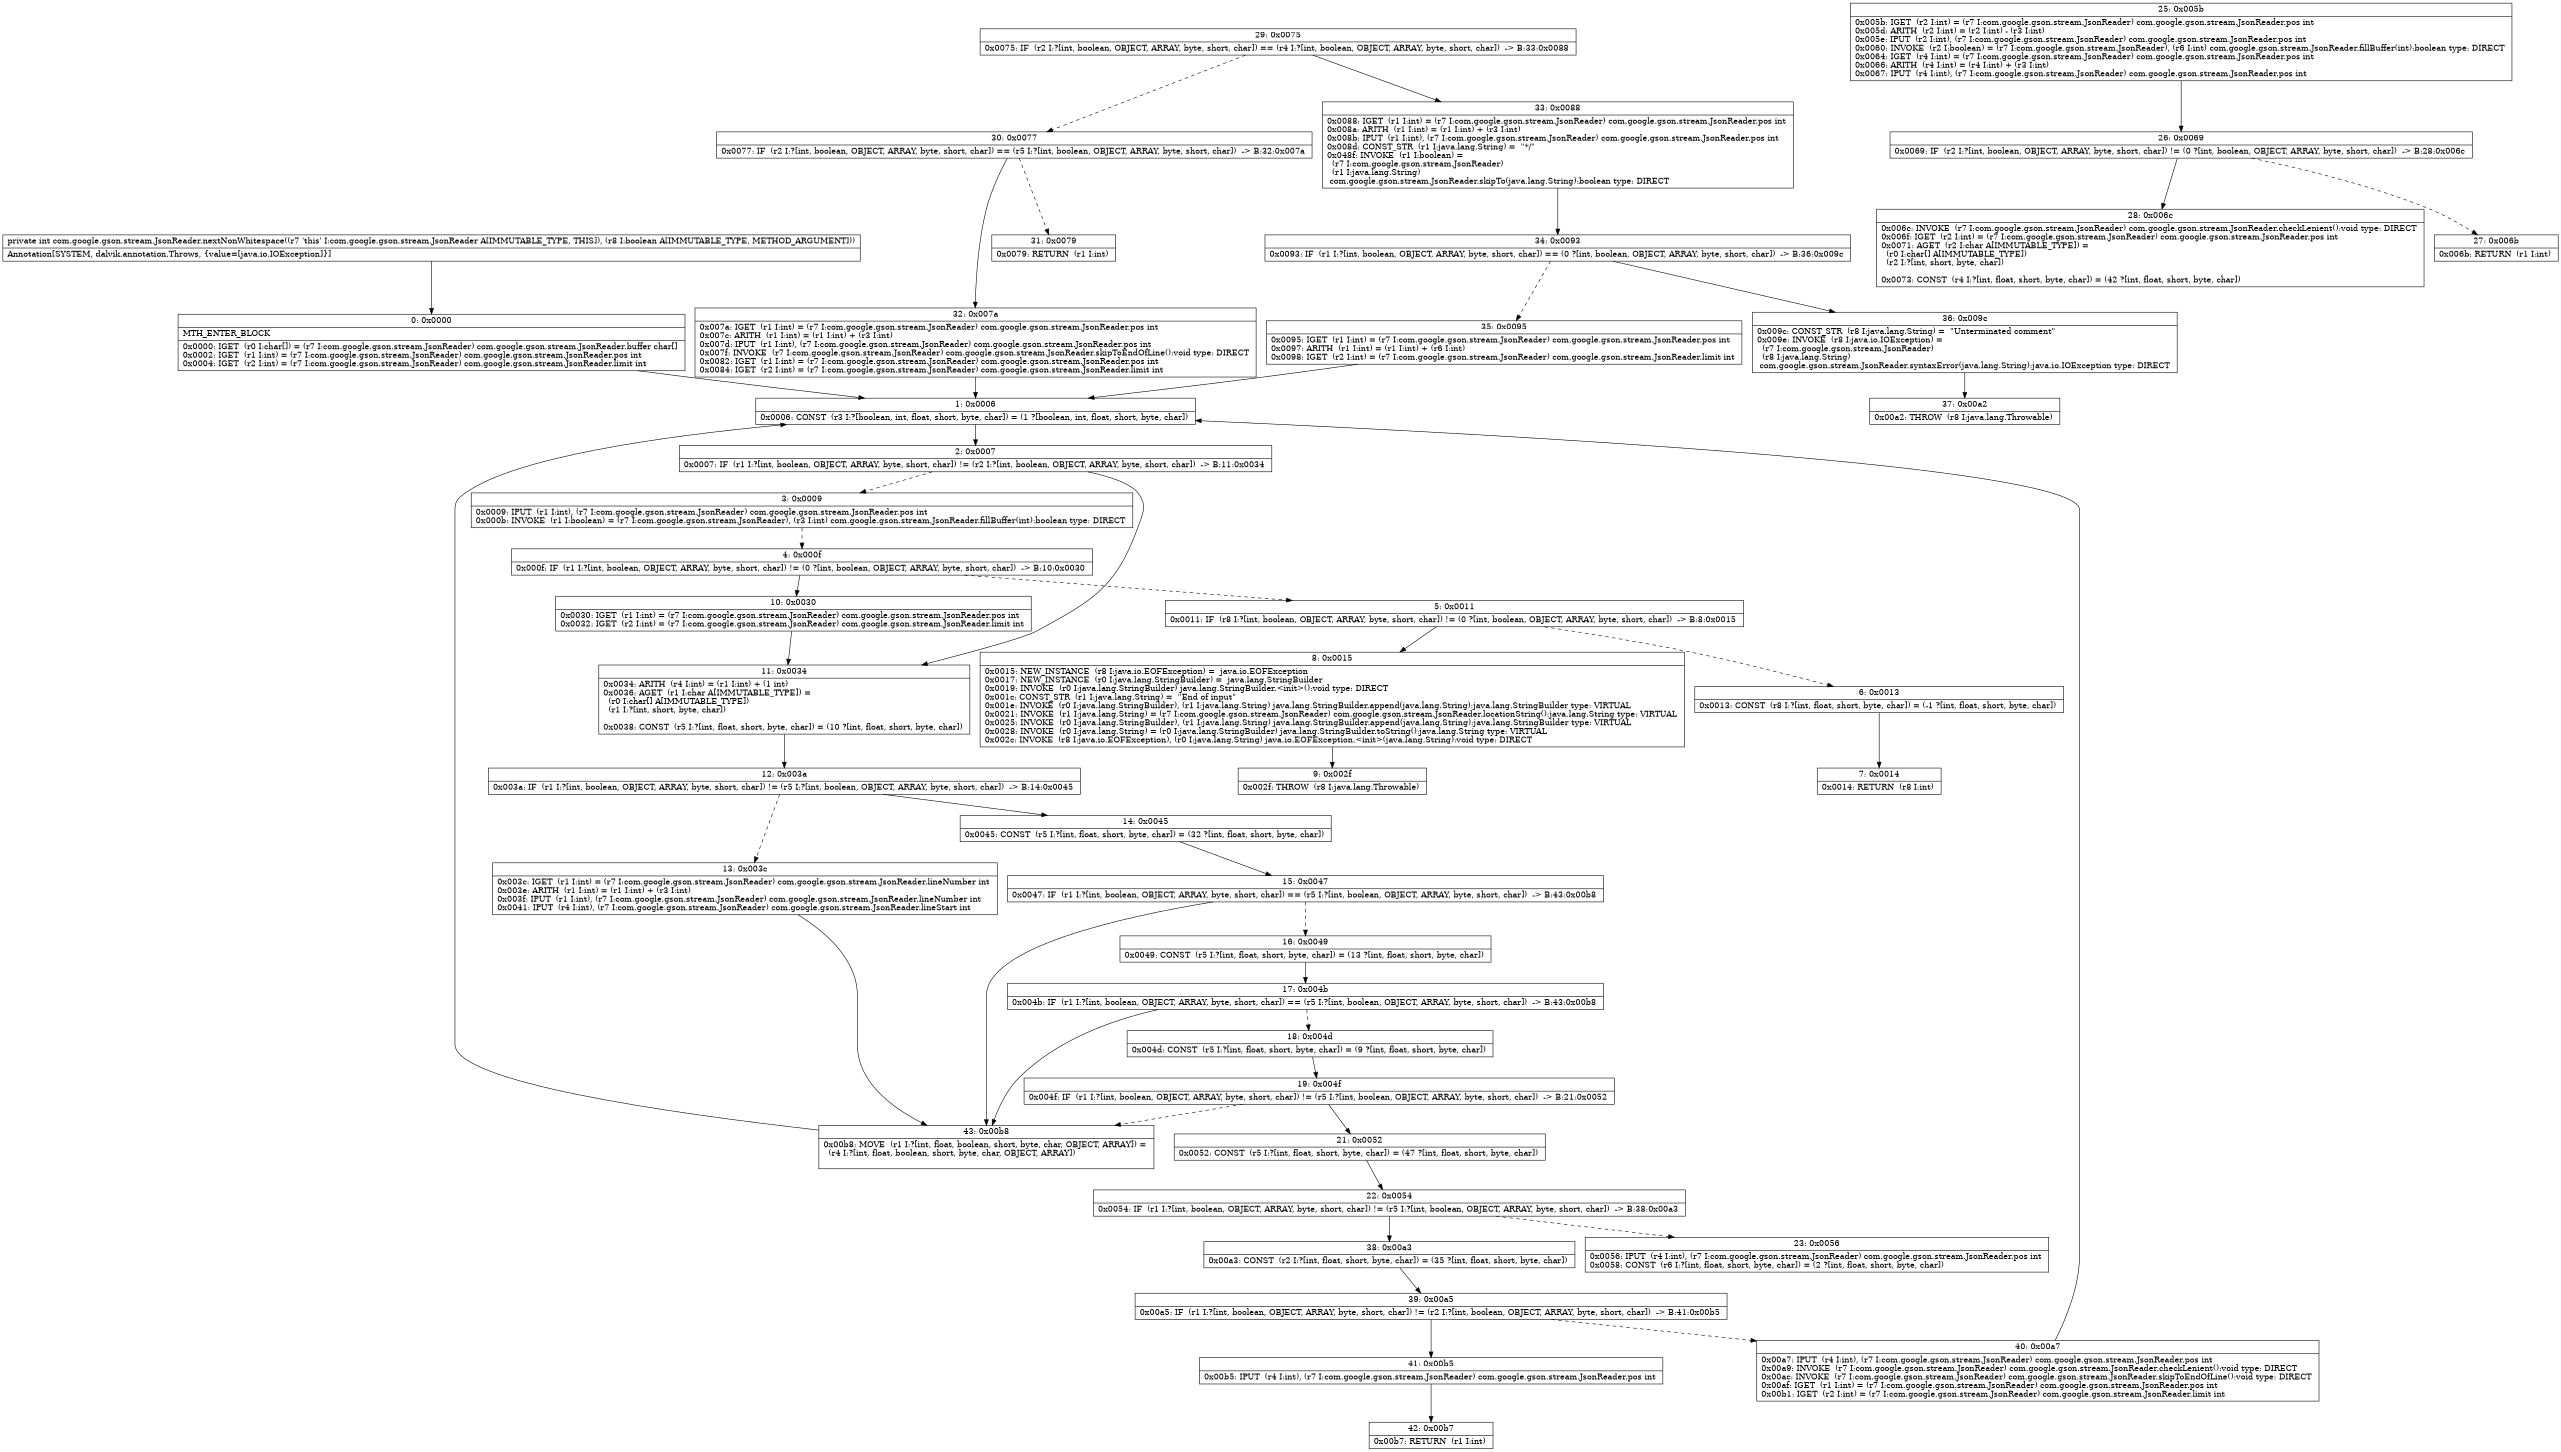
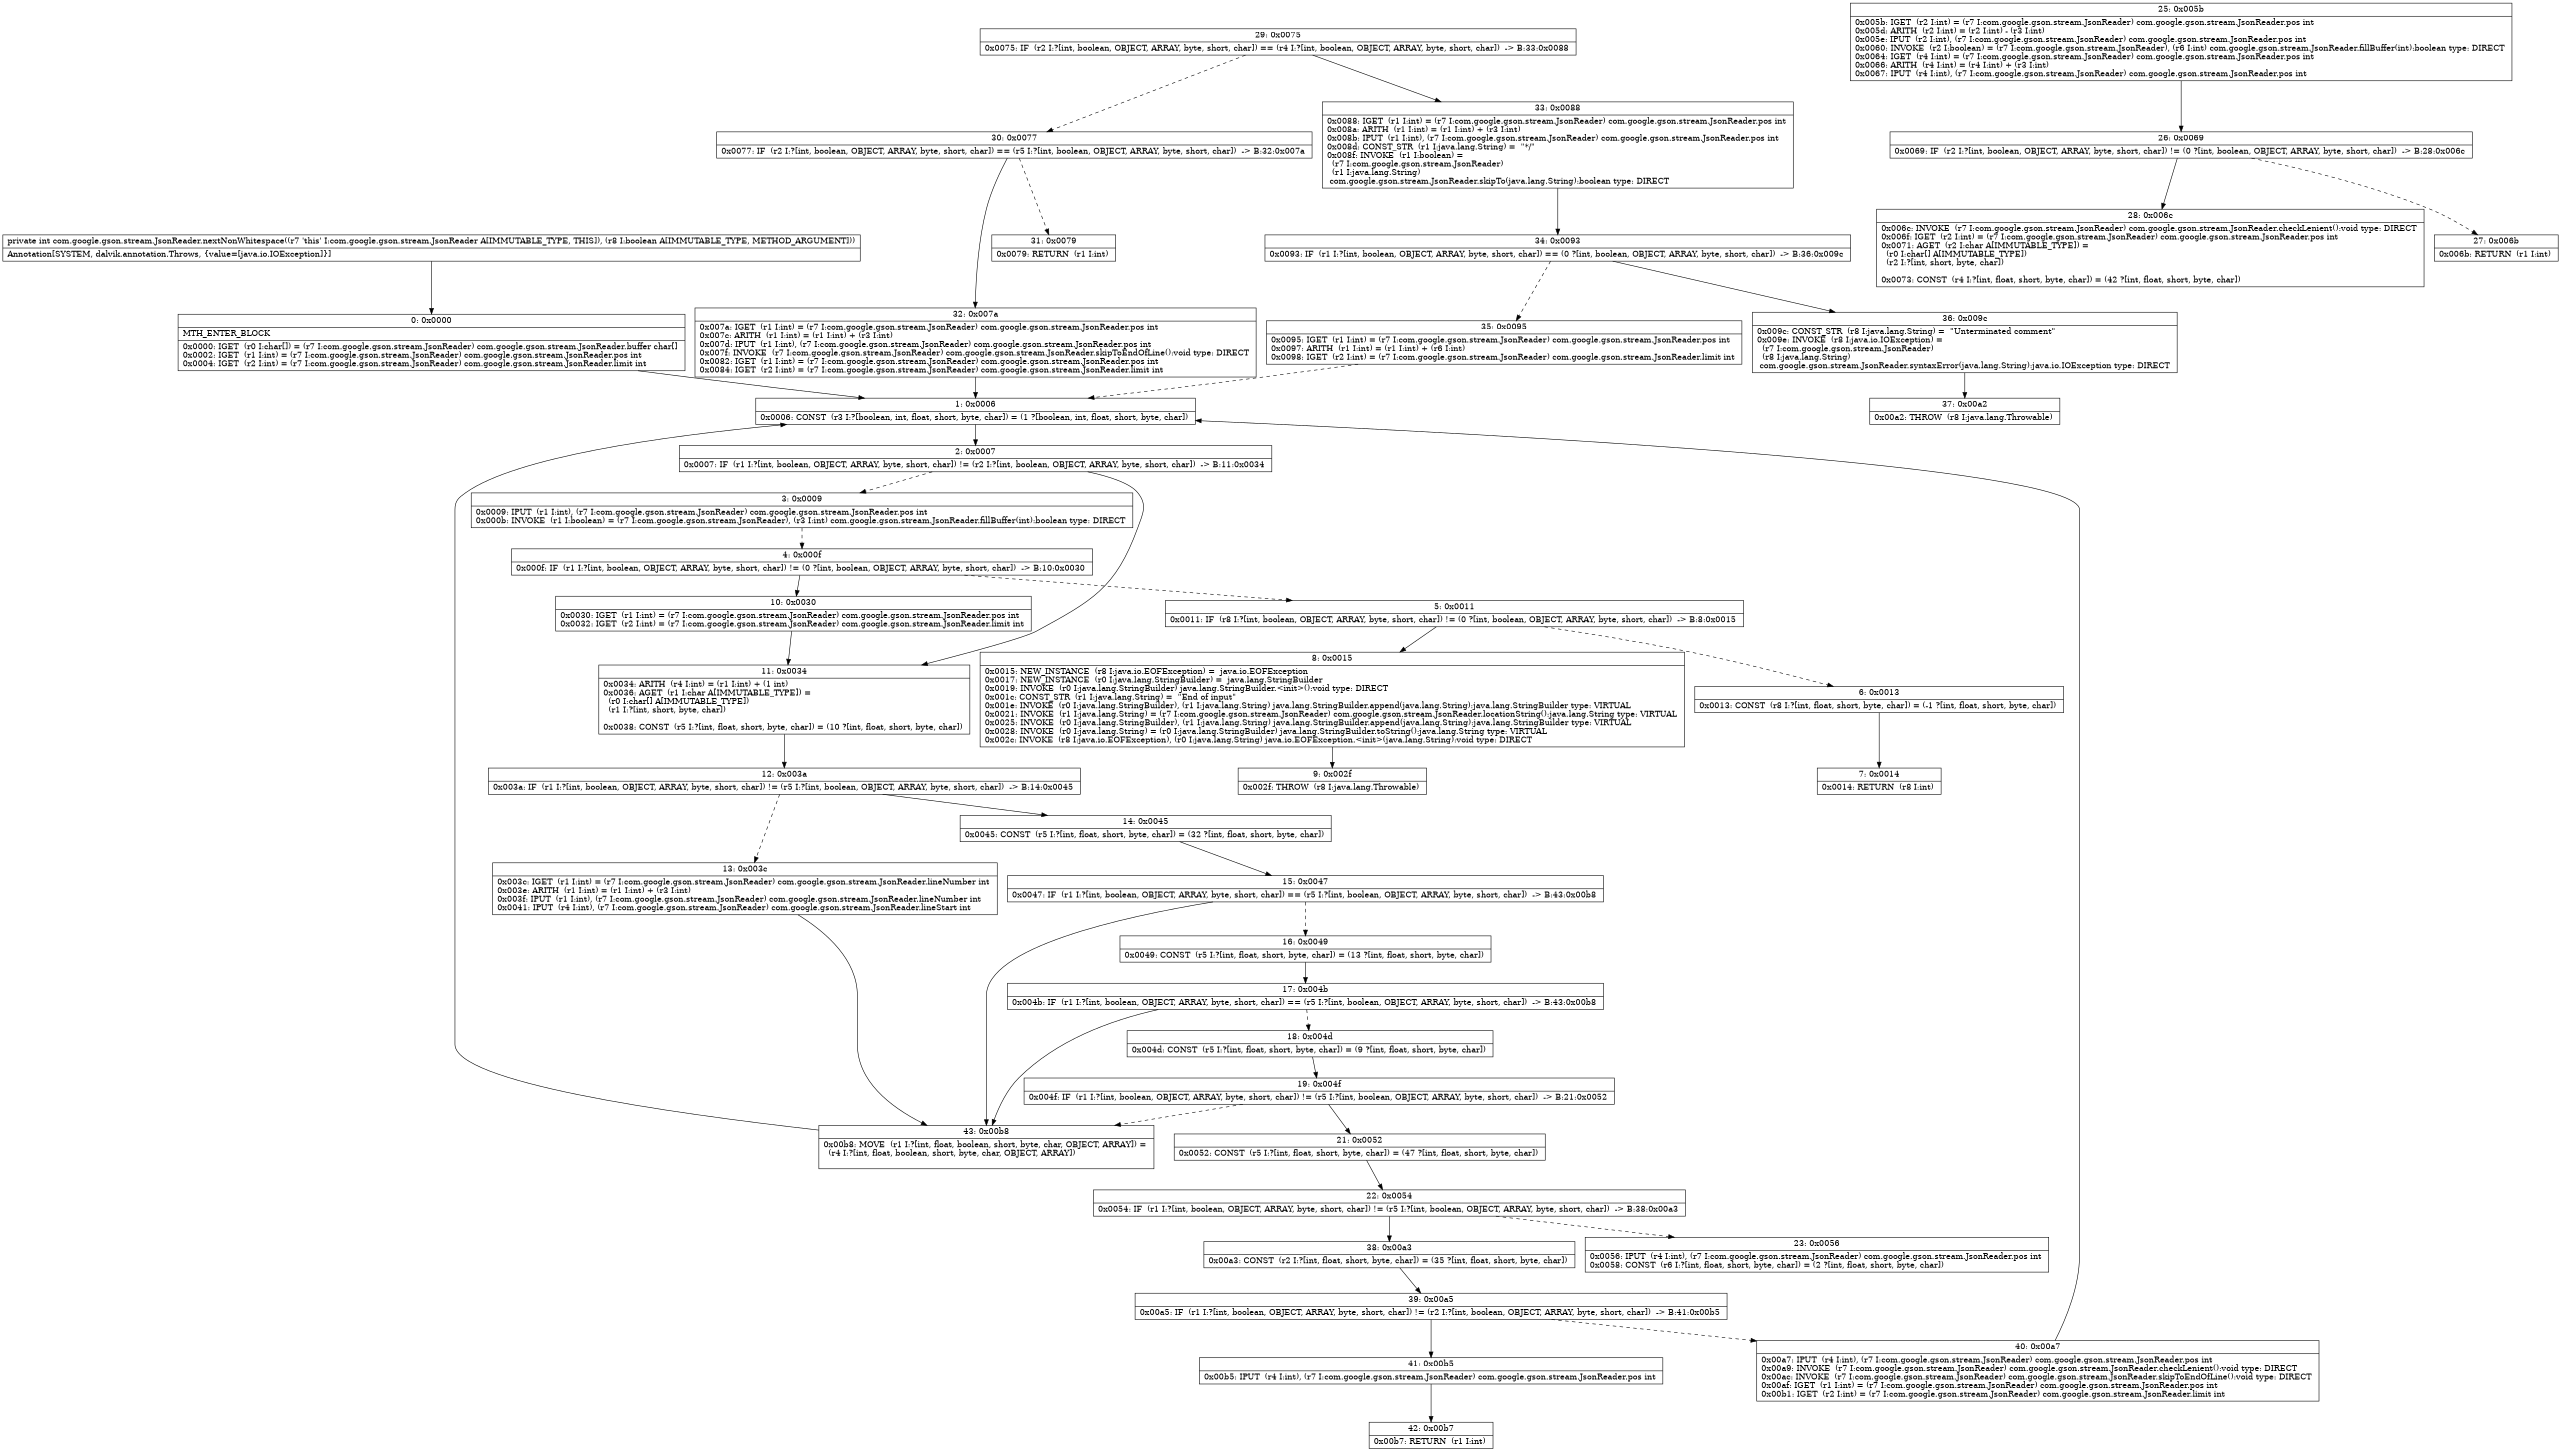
node "33: 0x0088": text "0x048f: INVOKE  (r1 I:boolean) =" -> "0x008f: INVOKE  (r1 I:boolean) ="
edge "35: 0x0095" -> "1: 0x0006": style solid -> dashed
